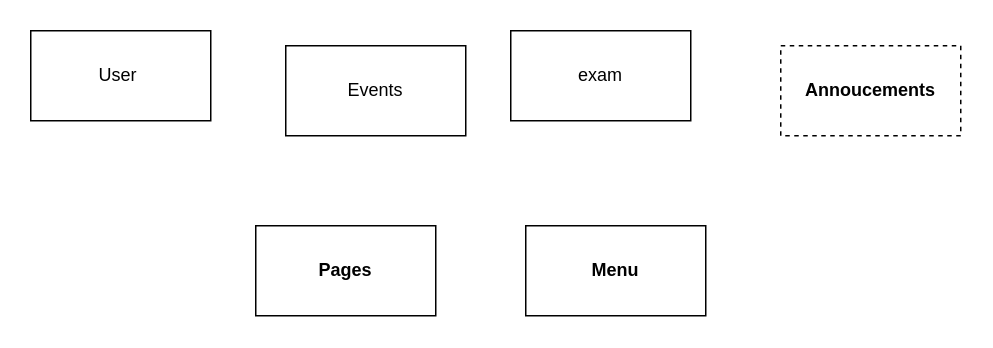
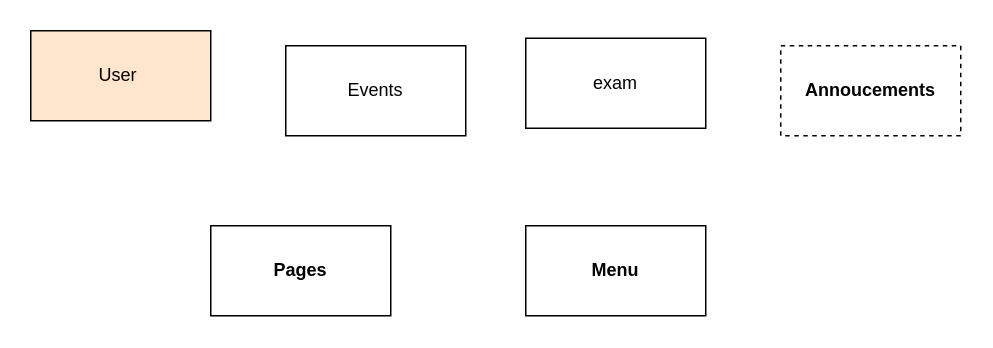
node "User": fillcolor #ffffff -> #ffe6cc
node "exam": moved (601, 76) -> (616, 83)
node "Pages": moved (346, 271) -> (301, 271)
